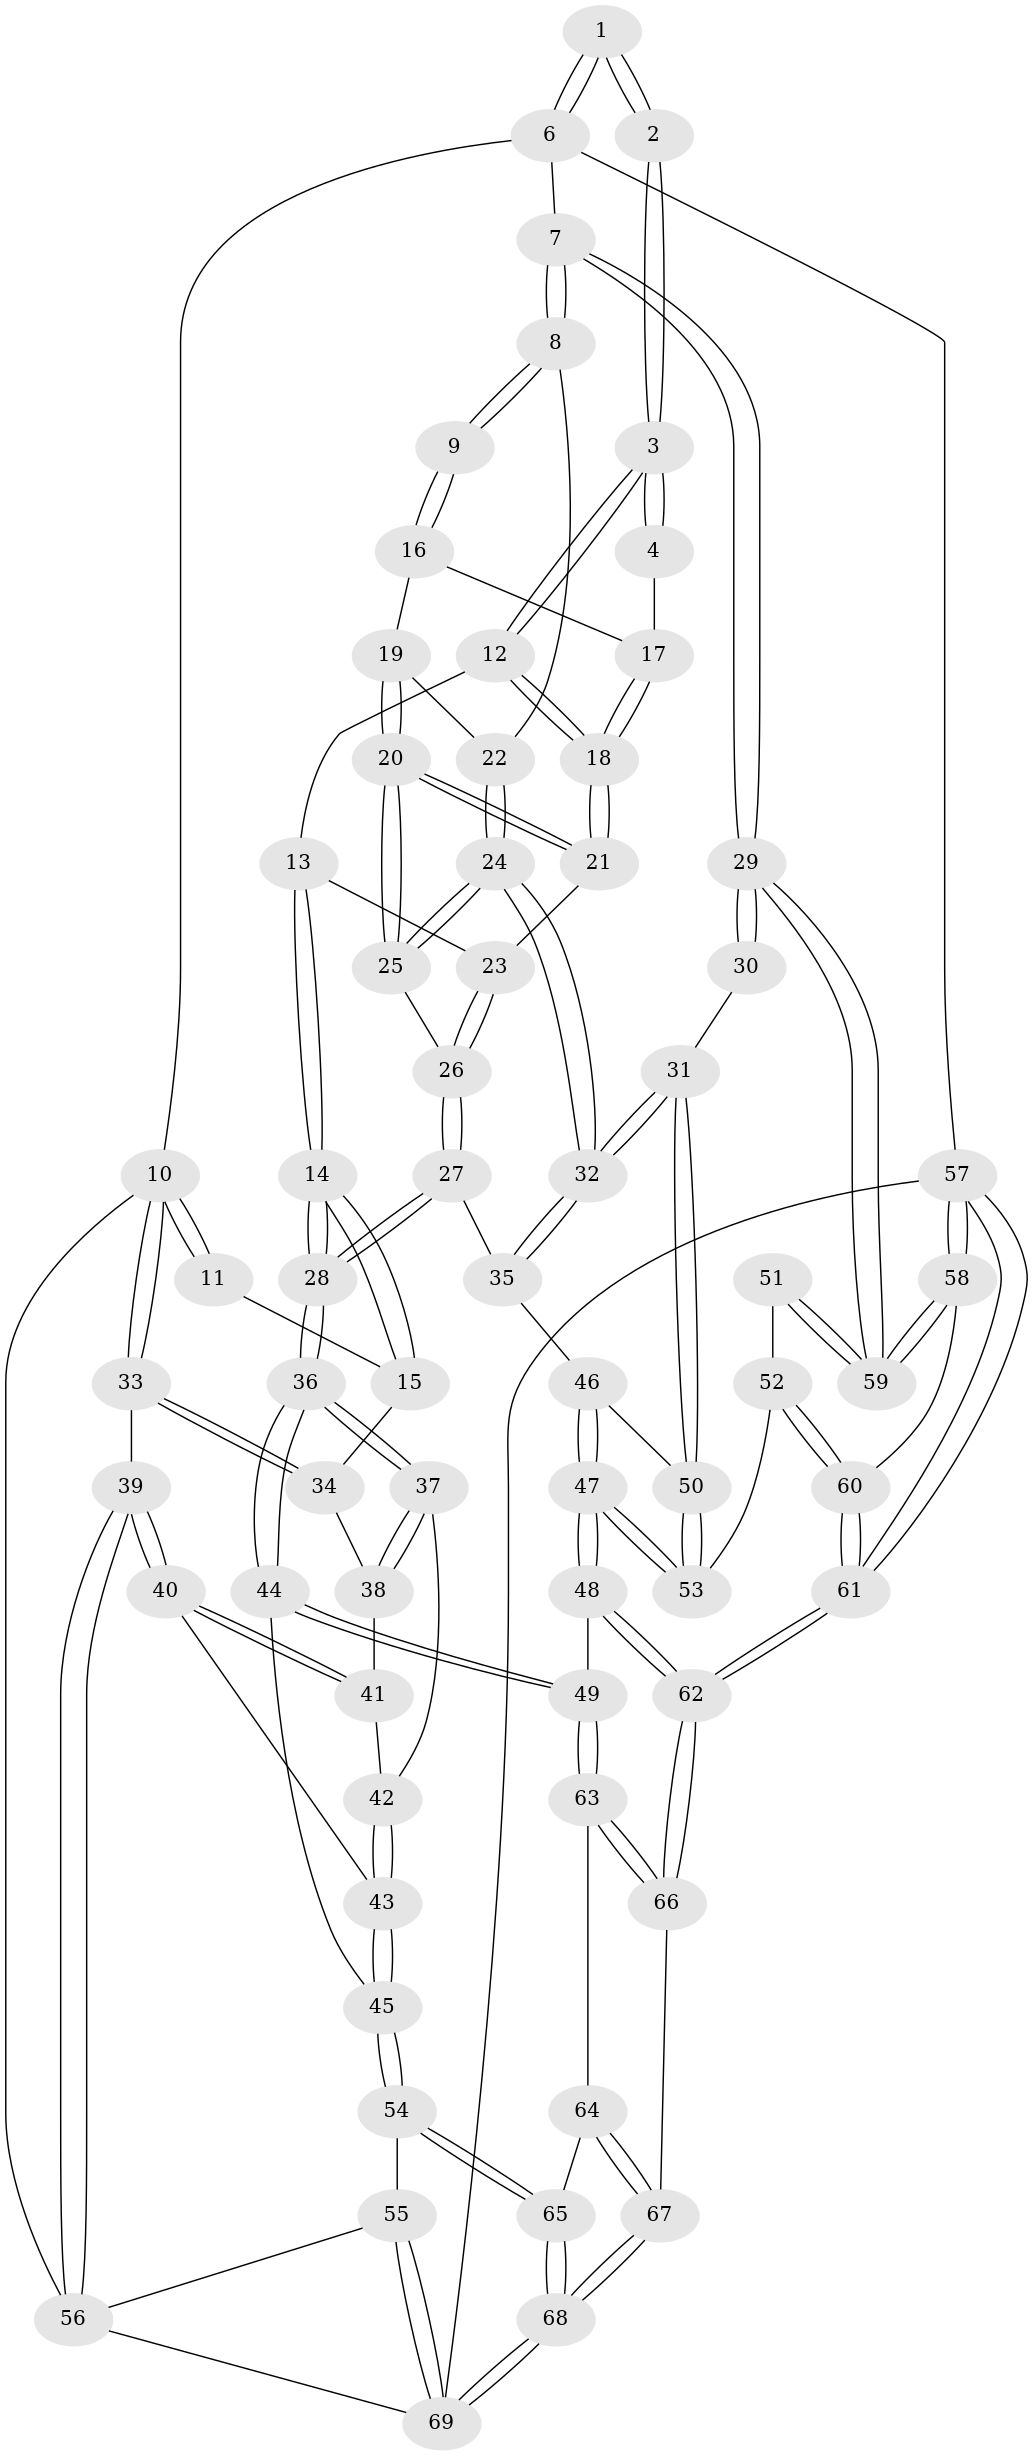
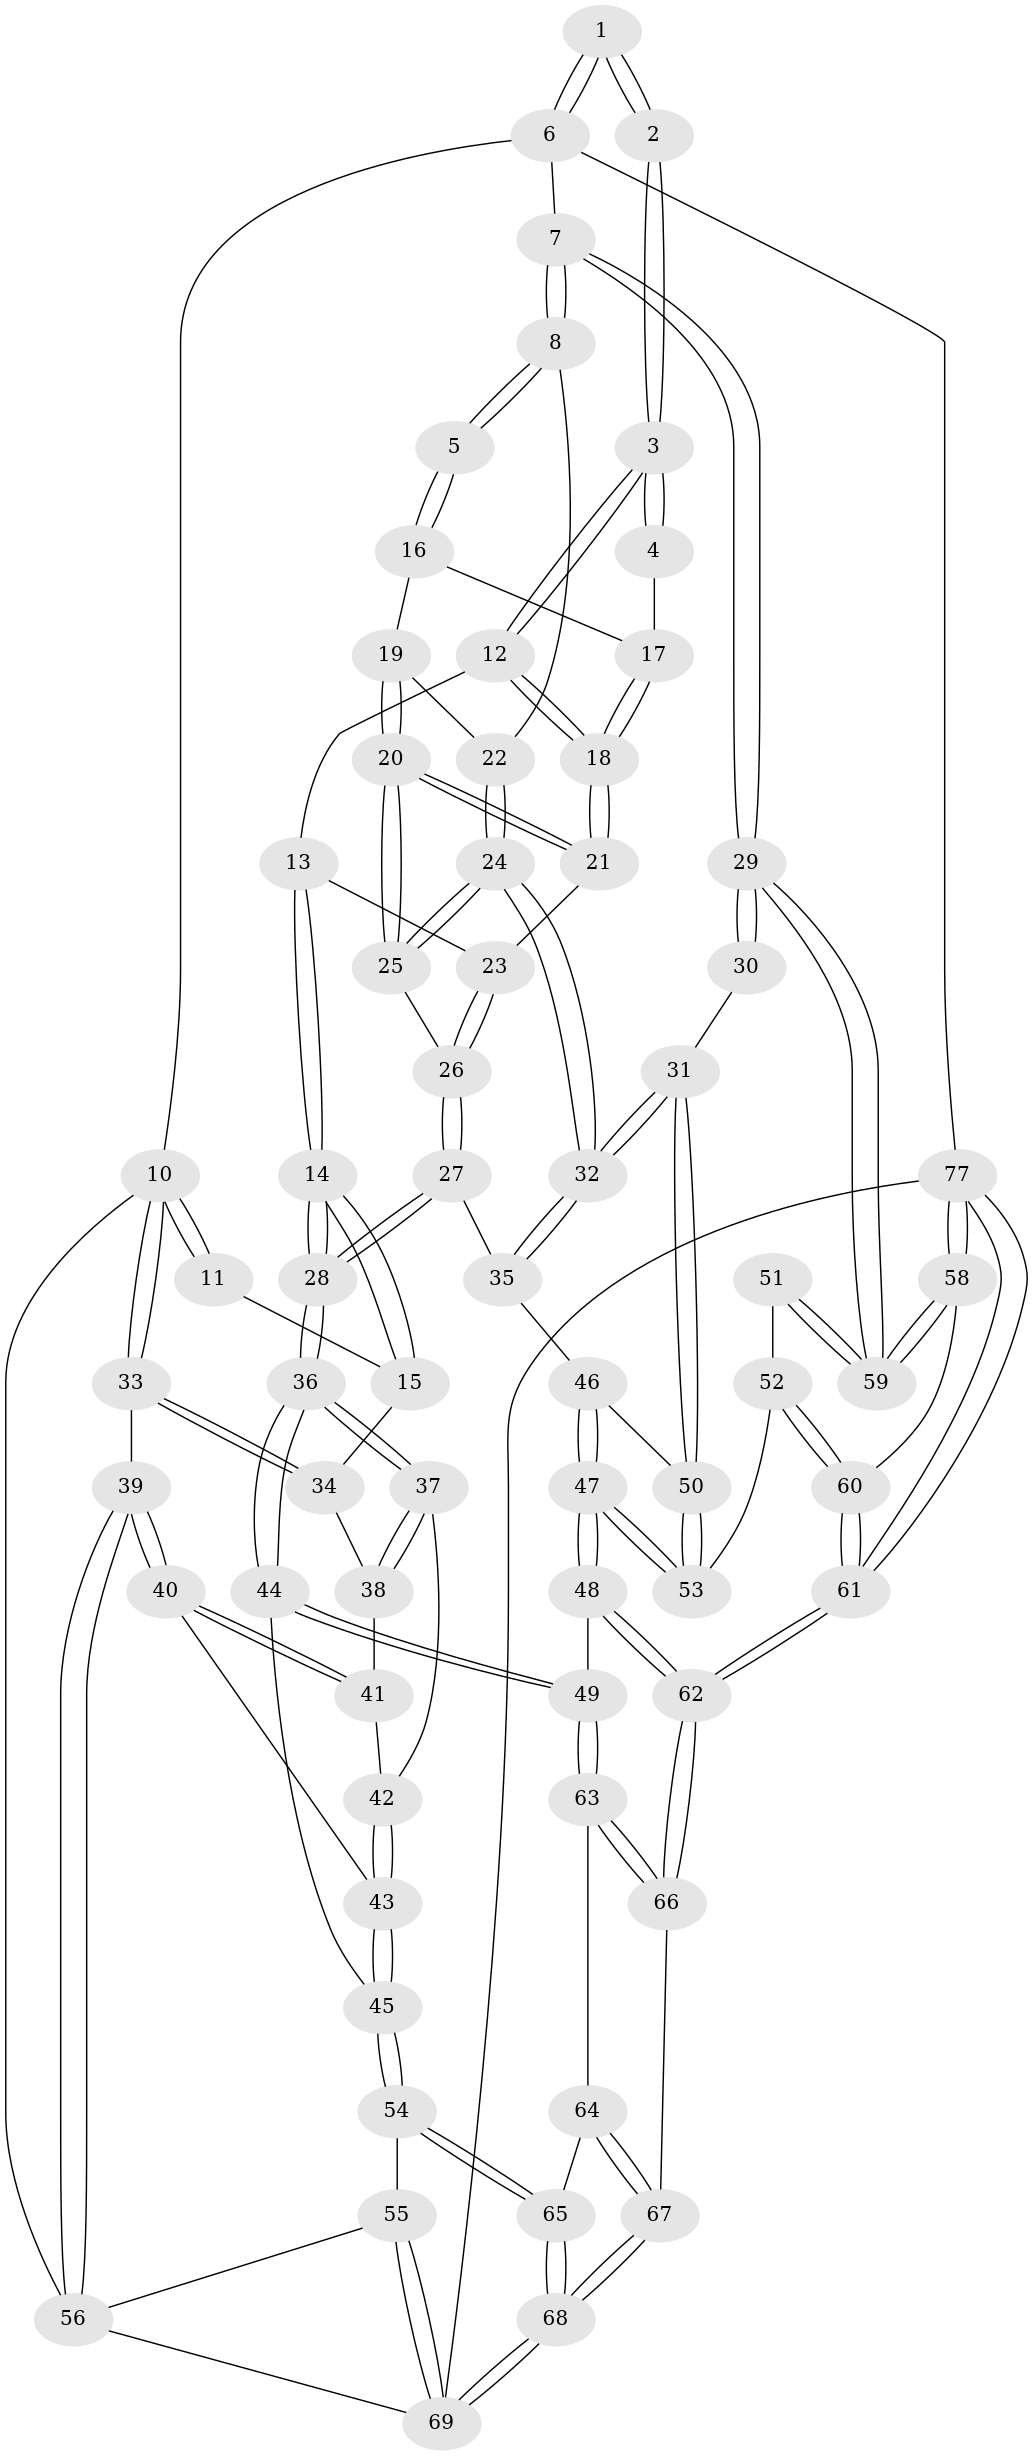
node "9": label "9" -> "5"
node "57": label "57" -> "77"
